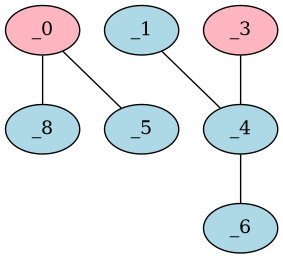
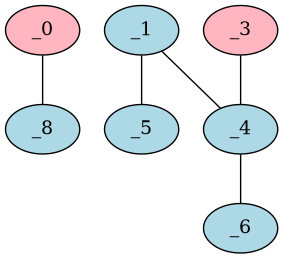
edge "_0" -- "_5": now "_1" -- "_5"
